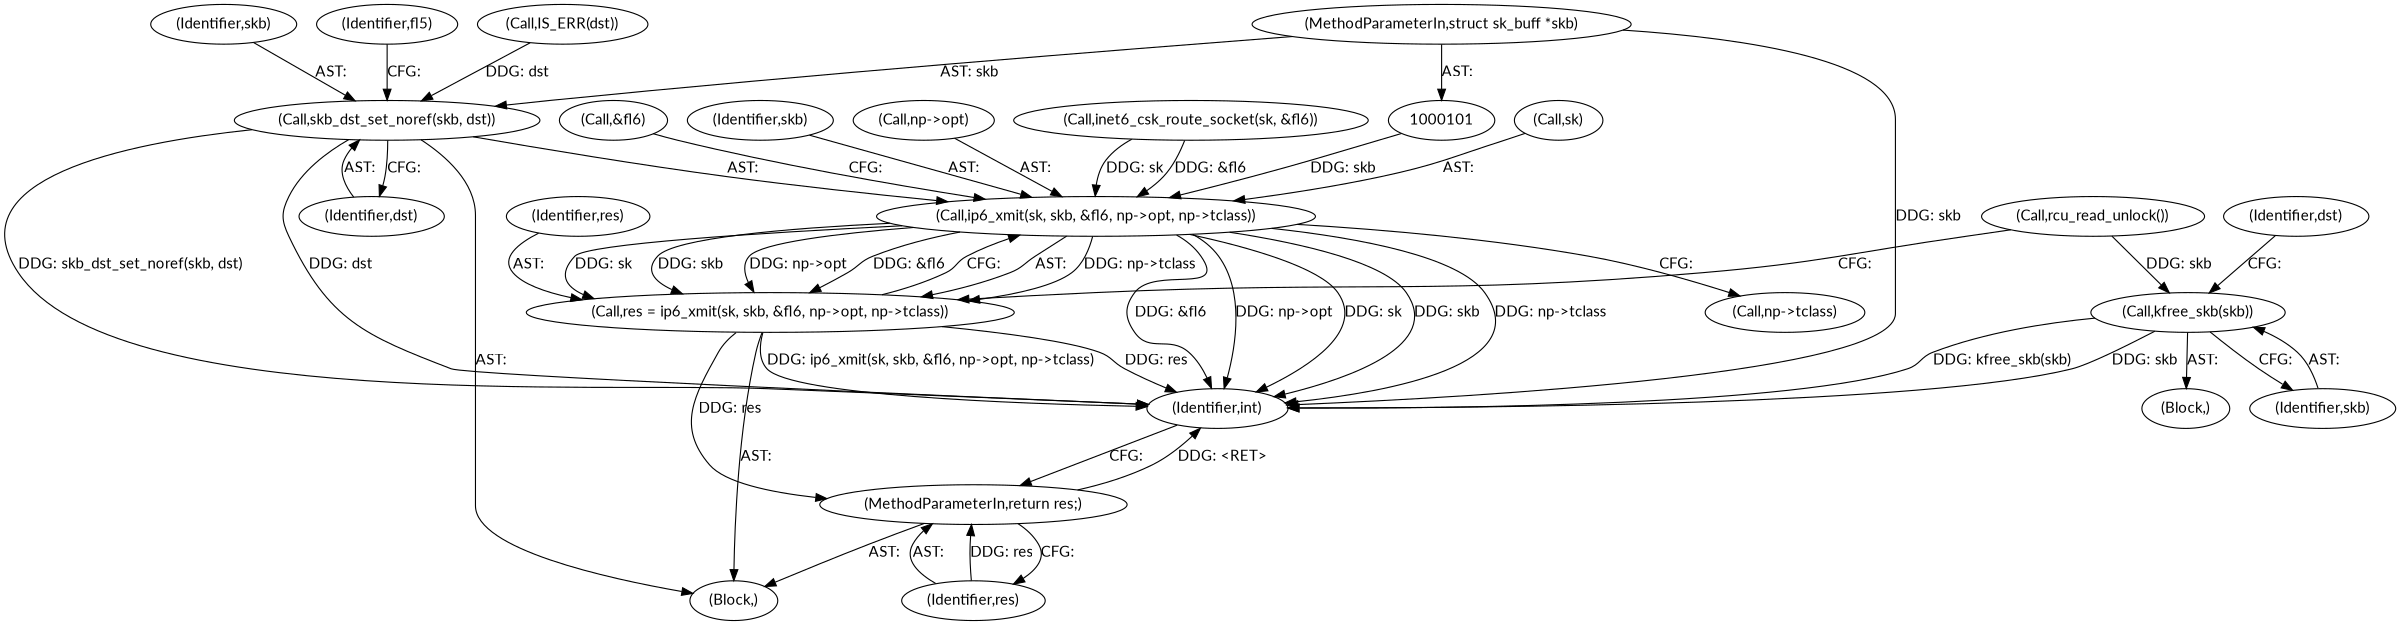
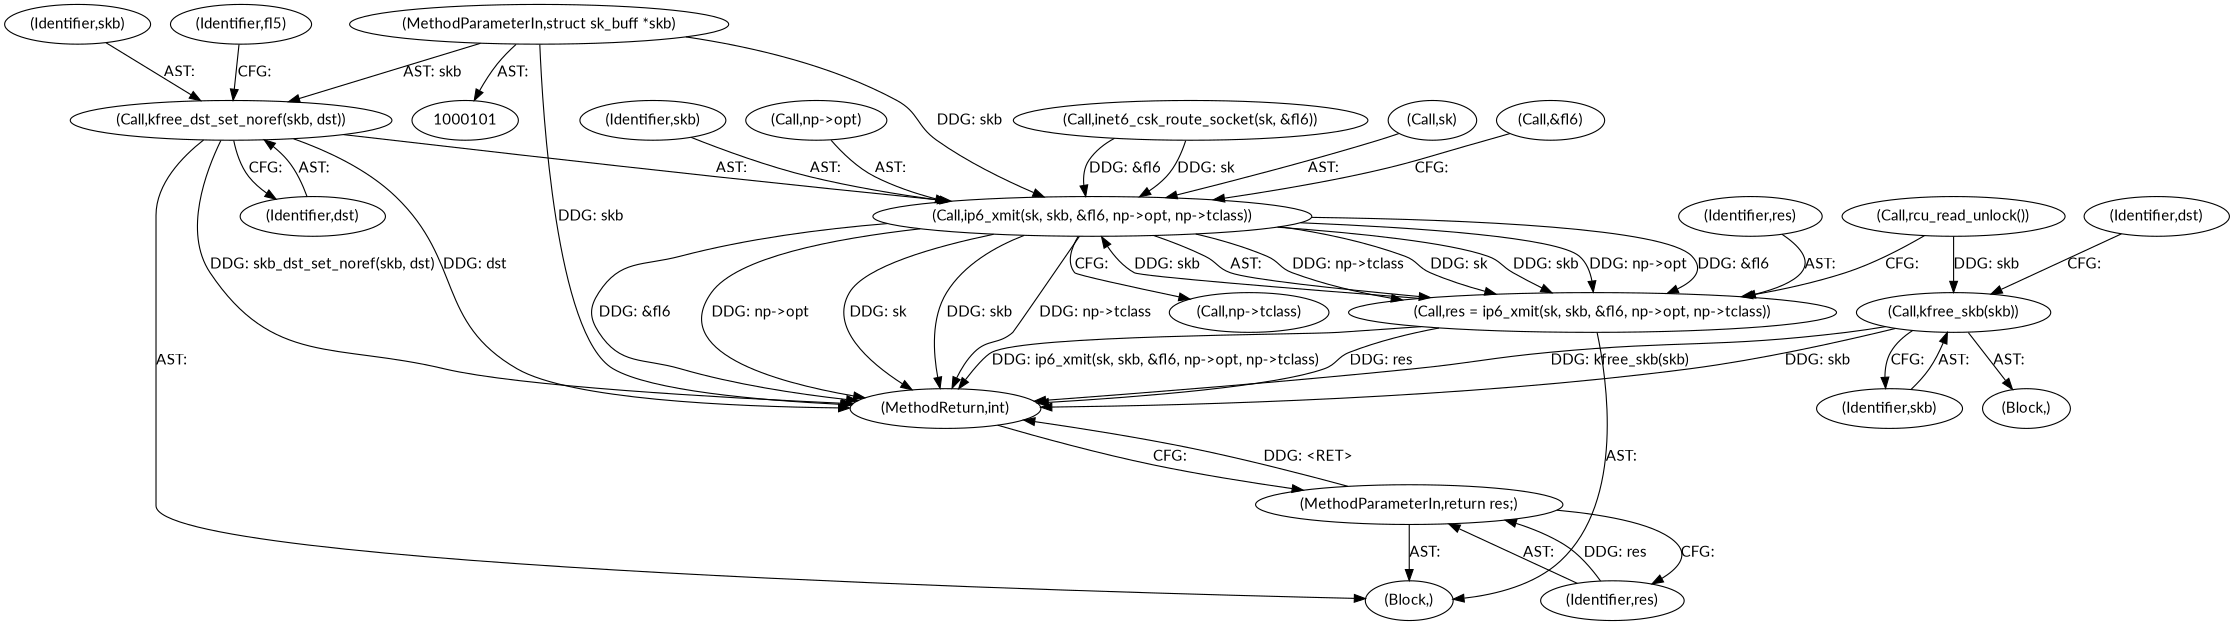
node "(Call,IS_ERR(dst))": removed
node "(Call,skb_dst_set_noref(skb, dst))": label "(Call,skb_dst_set_noref(skb, dst))" -> "(Call,kfree_dst_set_noref(skb, dst))"
edge "1000101" -> "(Call,ip6_xmit(sk, skb, &fl6, np->opt, np->tclass))": now "(MethodParameterIn,struct sk_buff *skb)" -> "(Call,ip6_xmit(sk, skb, &fl6, np->opt, np->tclass))"
edge "(Call,res = ip6_xmit(sk, skb, &fl6, np->opt, np->tclass))" -> "(Call,ip6_xmit(sk, skb, &fl6, np->opt, np->tclass))": label "CFG: " -> "DDG: skb"
node "(Identifier,int)": label "(Identifier,int)" -> "(MethodReturn,int)"
edge "(Call,res = ip6_xmit(sk, skb, &fl6, np->opt, np->tclass))" -> "(MethodParameterIn,return res;)": removed, label "DDG: res"
